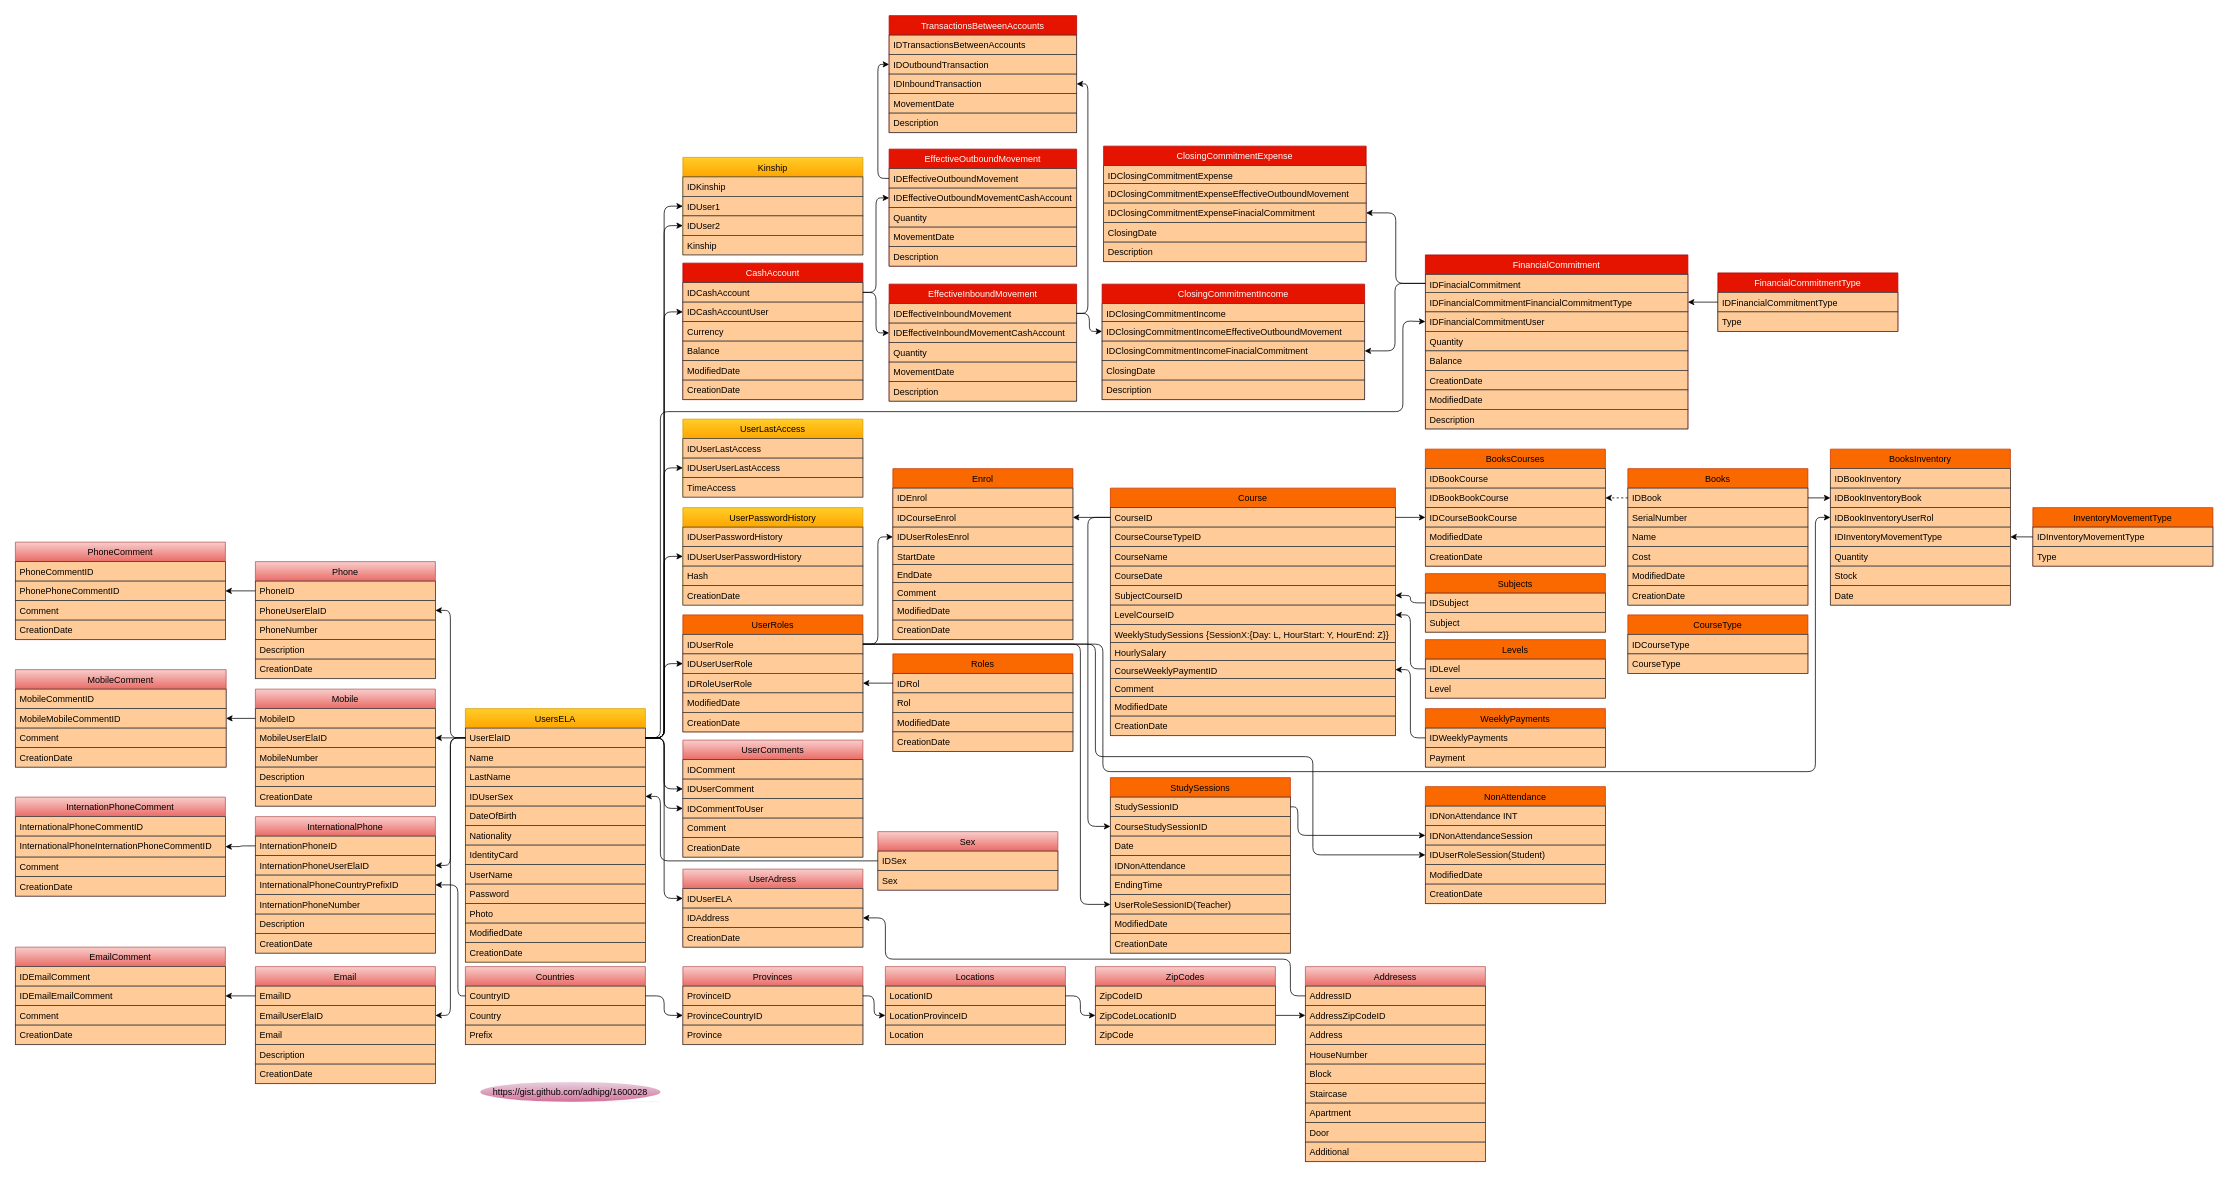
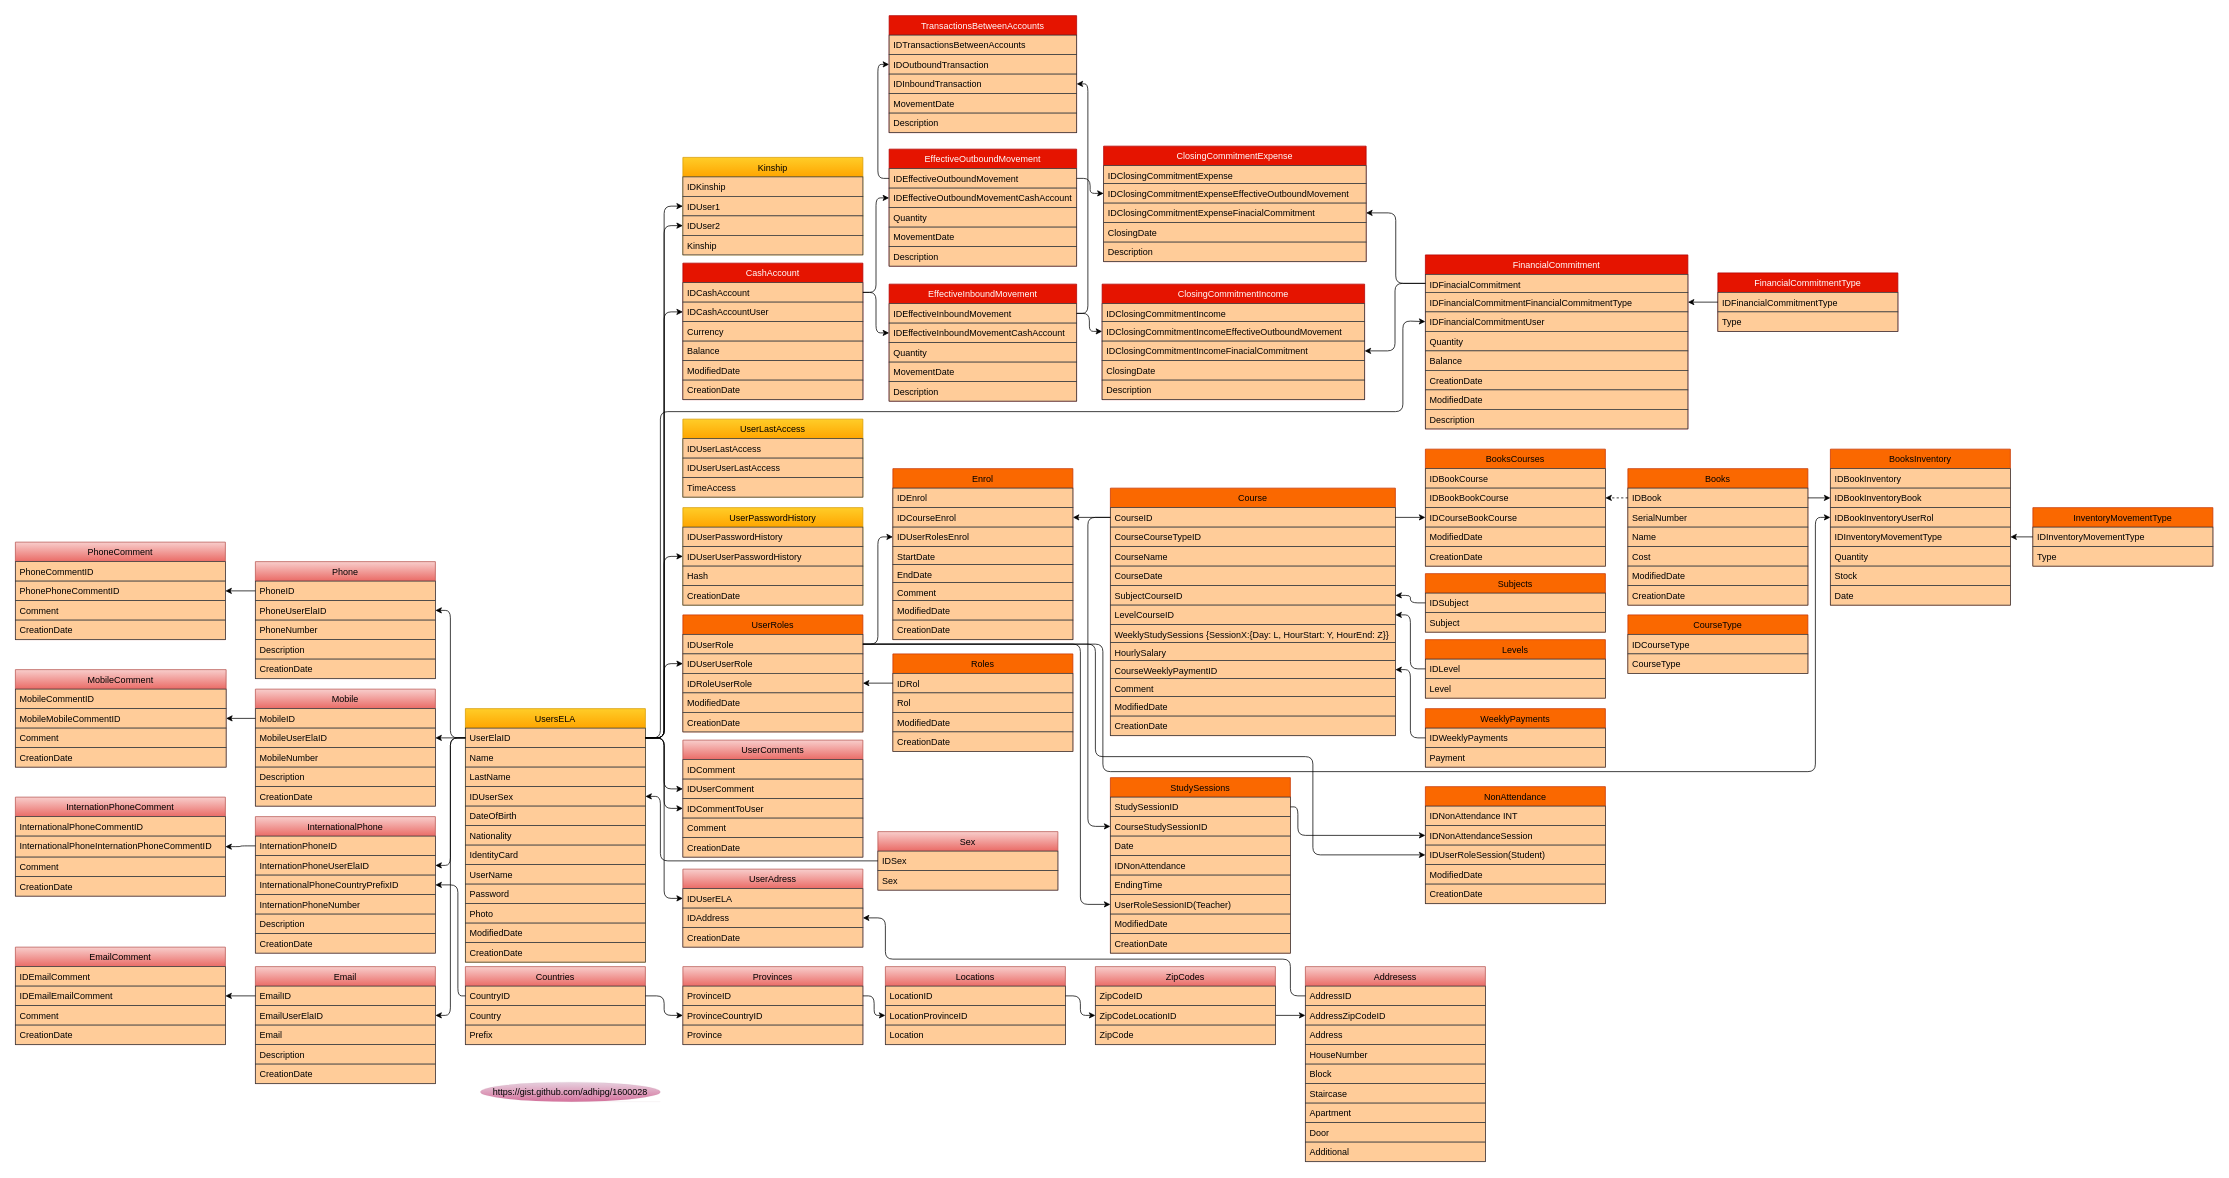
edge "IDEffectiveOutboundMovement" -> "IDClosingCommitmentExpenseEffectiveOutboundMovement": added
edge "UserElaID" -> "IDUserUserLastAccess": removed
